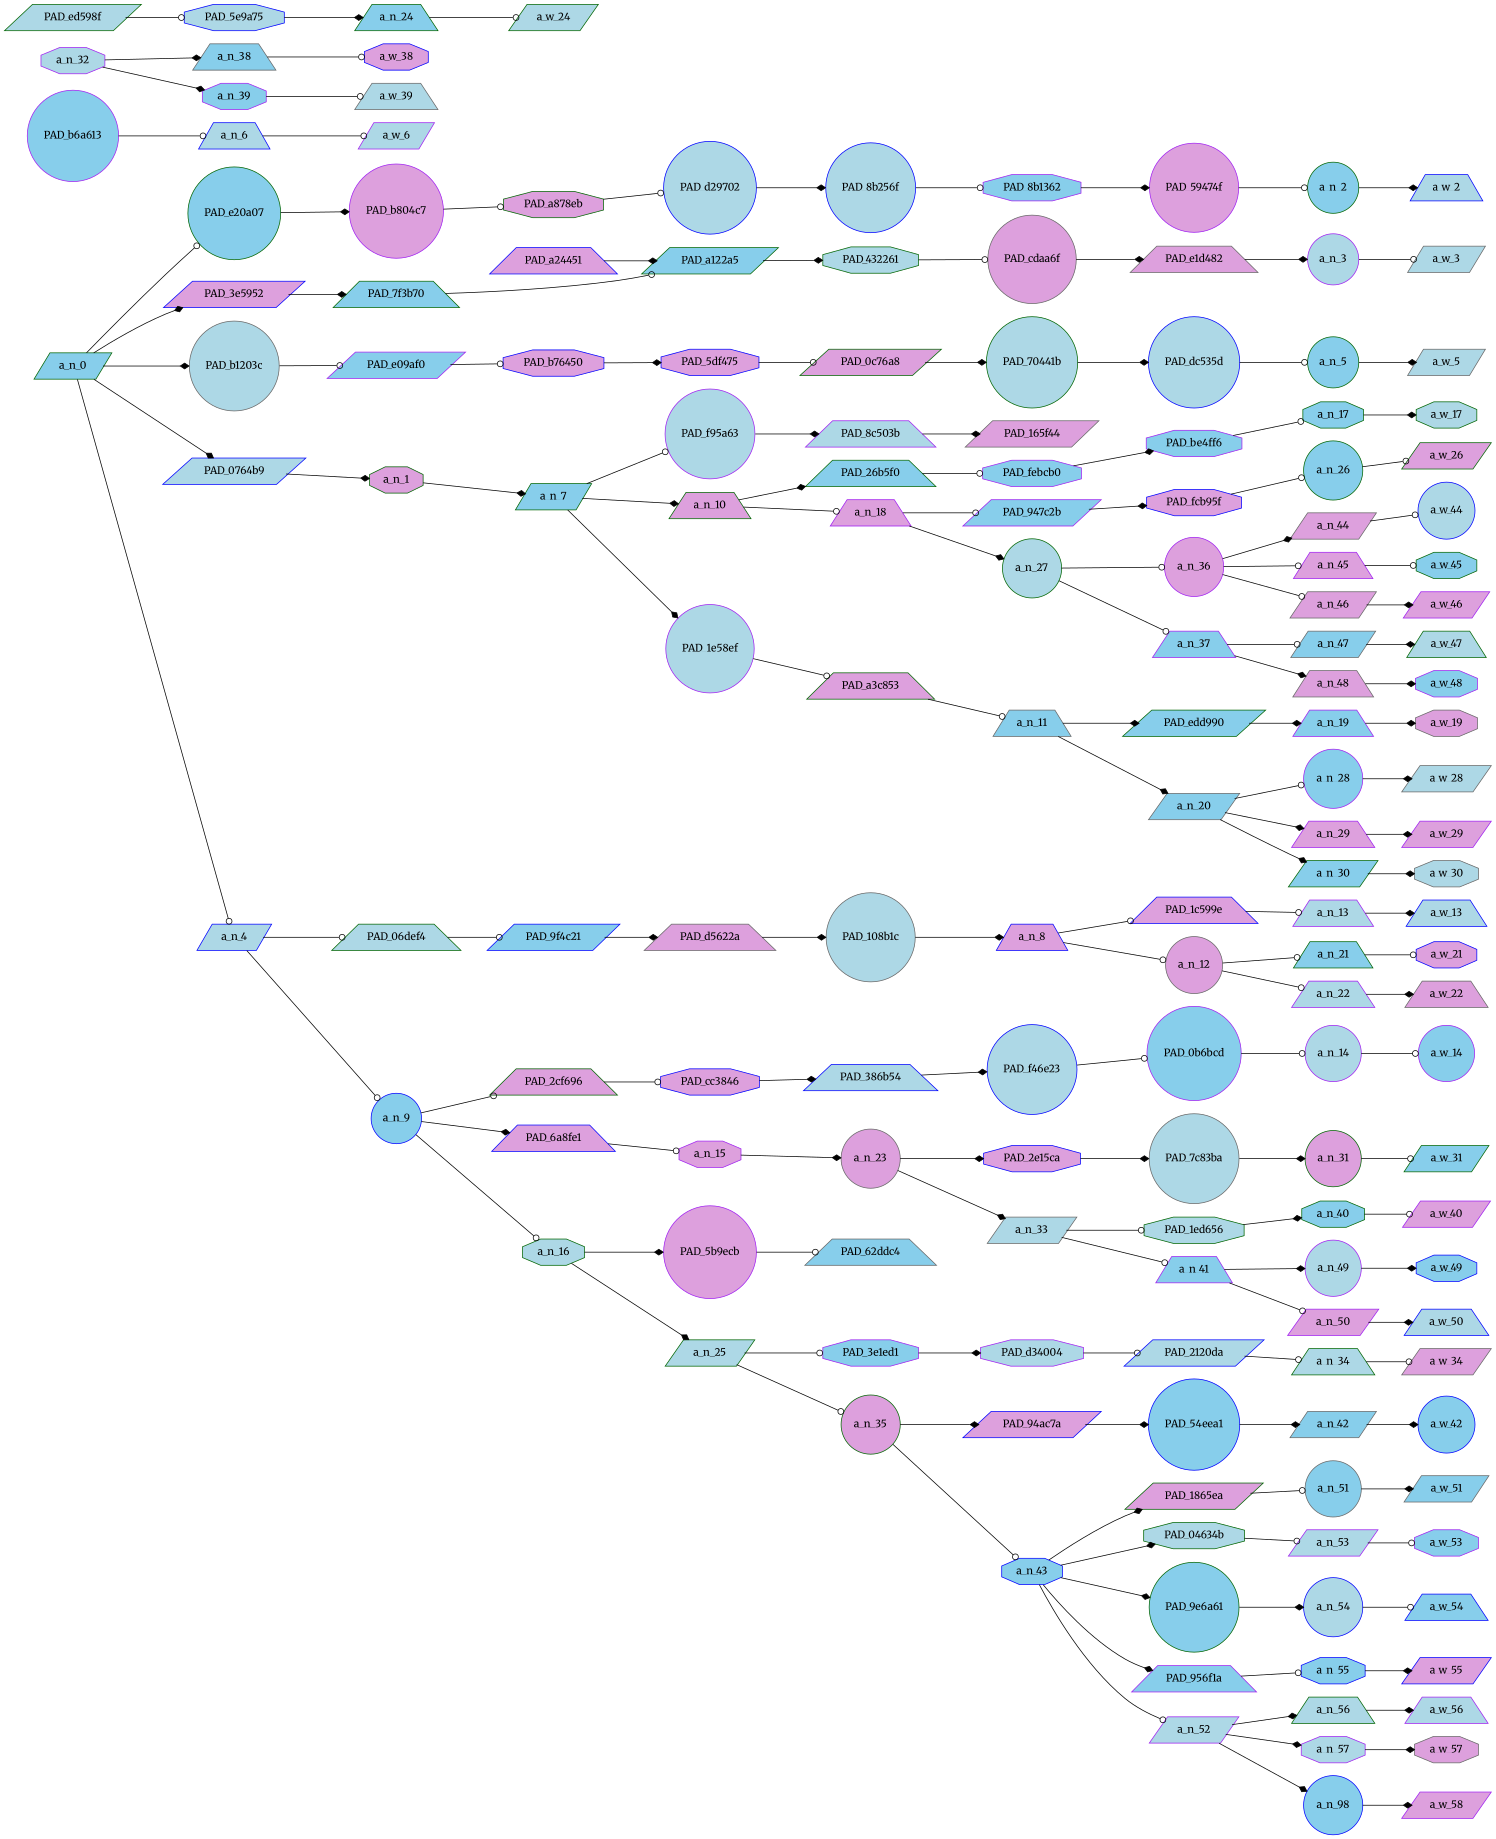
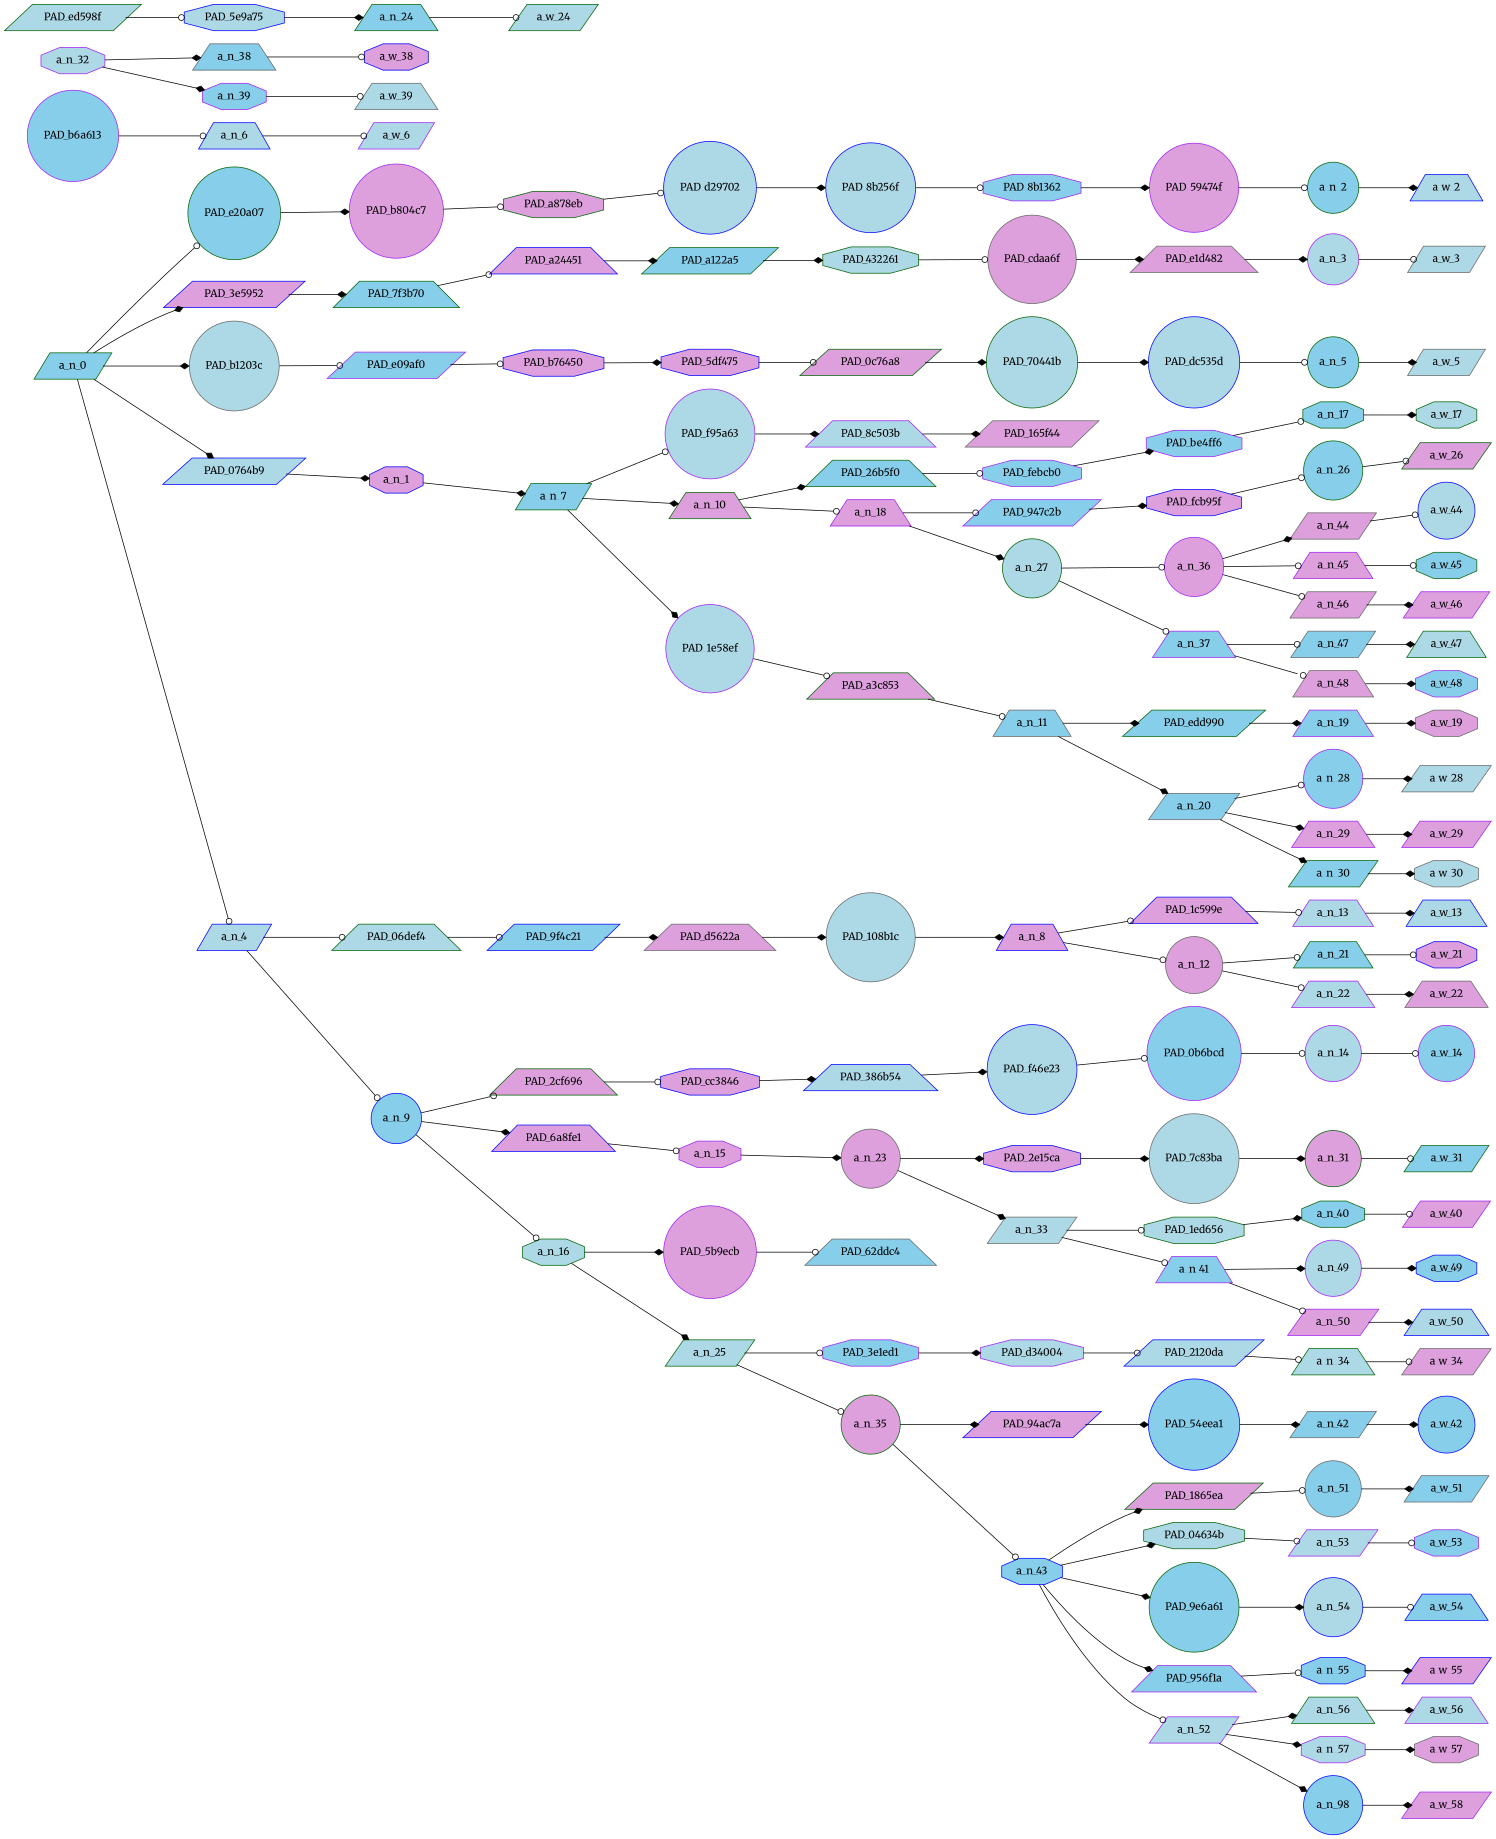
edge "PAD_7f3b70" -> "PAD_a122a5": now "PAD_7f3b70" -> "PAD_a24451"
node "a_n_1": color darkgreen -> blue
edge "a_n_37" -> "a_n_48": arrowhead diamond -> odot
